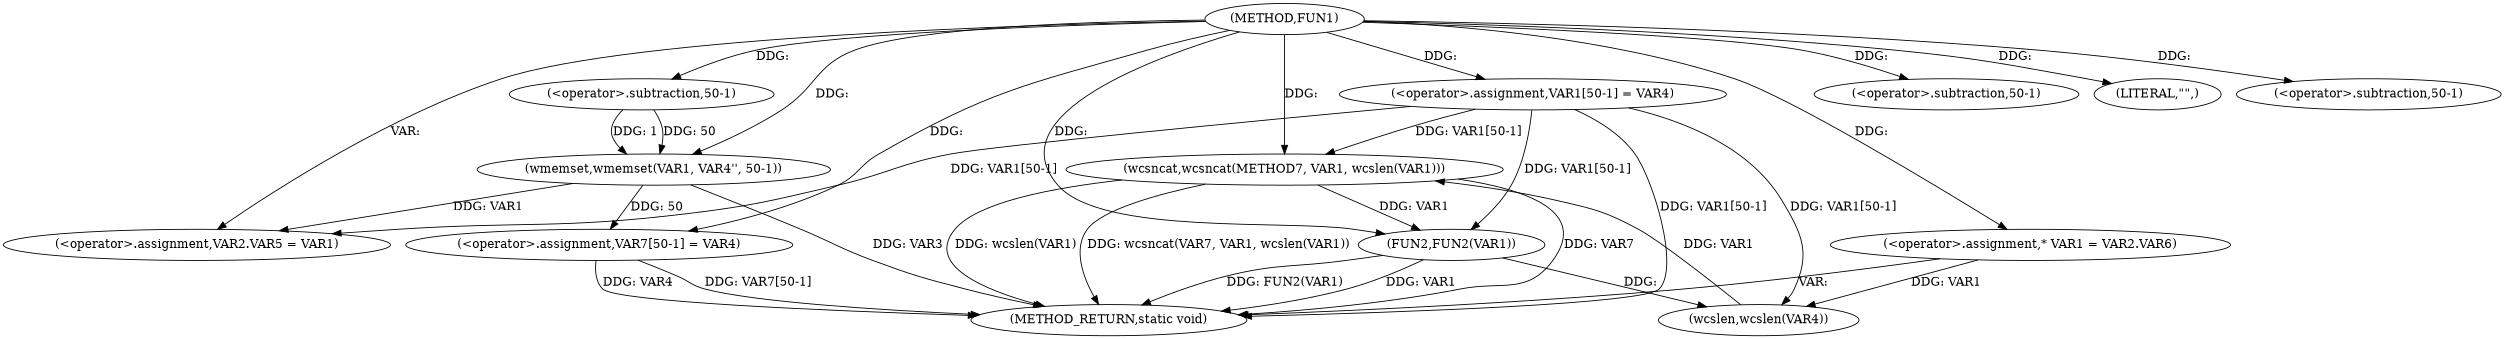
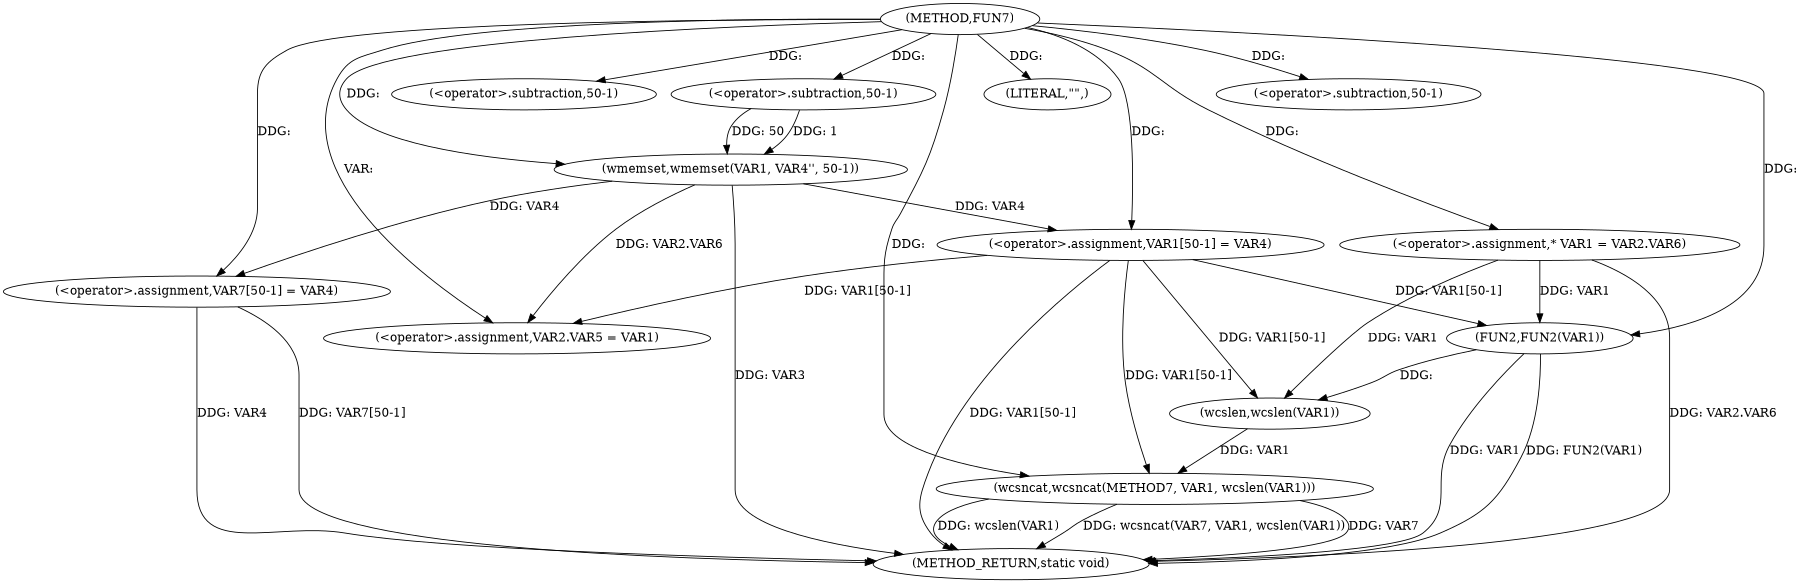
node "(METHOD,FUN1)": label "(METHOD,FUN1)" -> "(METHOD,FUN7)"
edge "(wmemset,wmemset(VAR1, VAR4'', 50-1))" -> "(<operator>.assignment,VAR1[50-1] = VAR4)": added, label "DDG: VAR4"
edge "(wcsncat,wcsncat(METHOD7, VAR1, wcslen(VAR1)))" -> "(FUN2,FUN2(VAR1))": now "(<operator>.assignment,* VAR1 = VAR2.VAR6)" -> "(FUN2,FUN2(VAR1))"
edge "(wmemset,wmemset(VAR1, VAR4'', 50-1))" -> "(<operator>.assignment,VAR2.VAR5 = VAR1)": label "DDG: VAR1" -> "DDG: VAR2.VAR6"
edge "(wmemset,wmemset(VAR1, VAR4'', 50-1))" -> "(<operator>.assignment,VAR7[50-1] = VAR4)": label "DDG: 50" -> "DDG: VAR4"
edge "(<operator>.assignment,* VAR1 = VAR2.VAR6)" -> "(METHOD_RETURN,static void)": label "VAR: " -> "DDG: VAR2.VAR6"
node "(wcslen,wcslen(VAR4))": label "(wcslen,wcslen(VAR4))" -> "(wcslen,wcslen(VAR1))"
